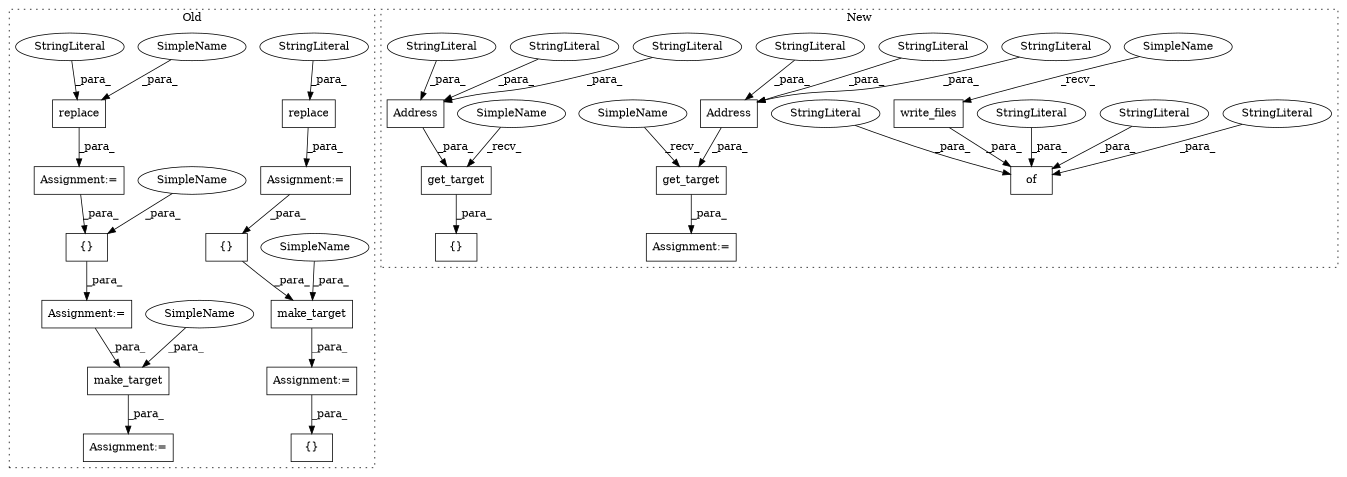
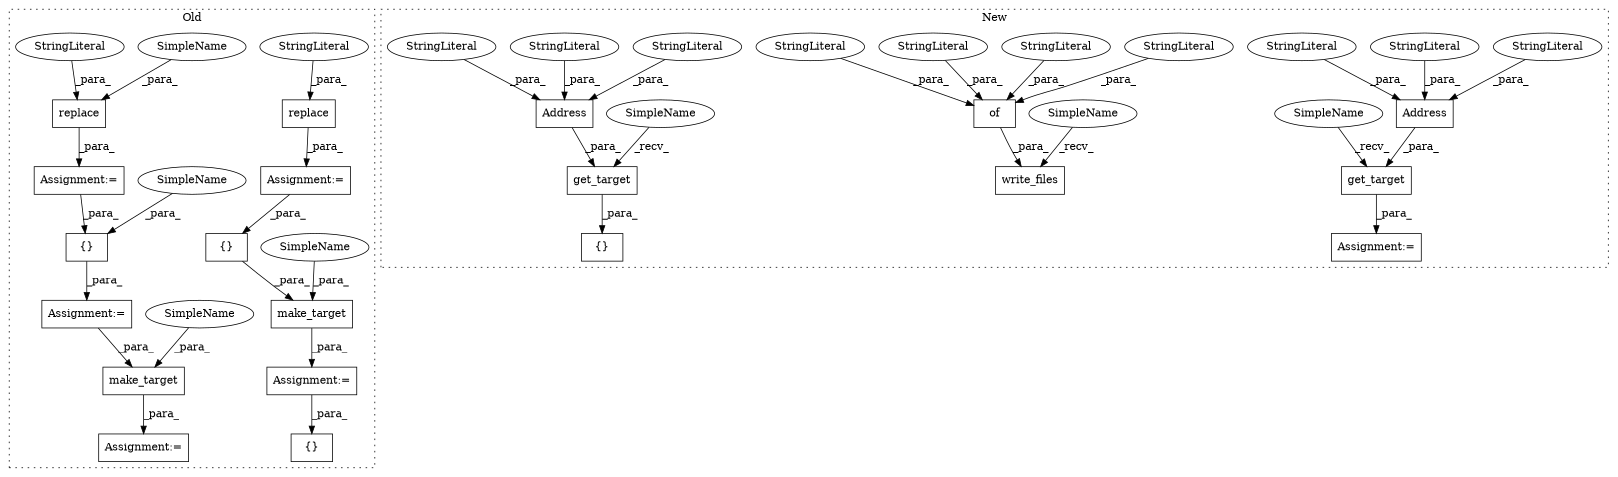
edge "write_files" -> "of": reversed
